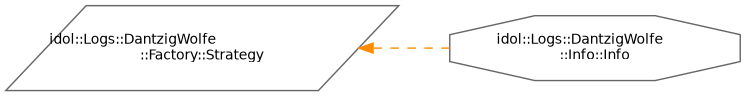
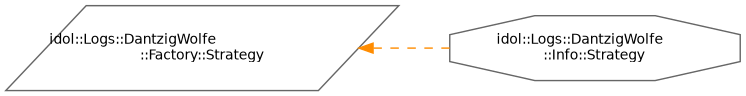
node "idol::Logs::DantzigWolfe ::Info::Info": label "idol::Logs::DantzigWolfe ::Info::Info" -> "idol::Logs::DantzigWolfe ::Info::Strategy"
